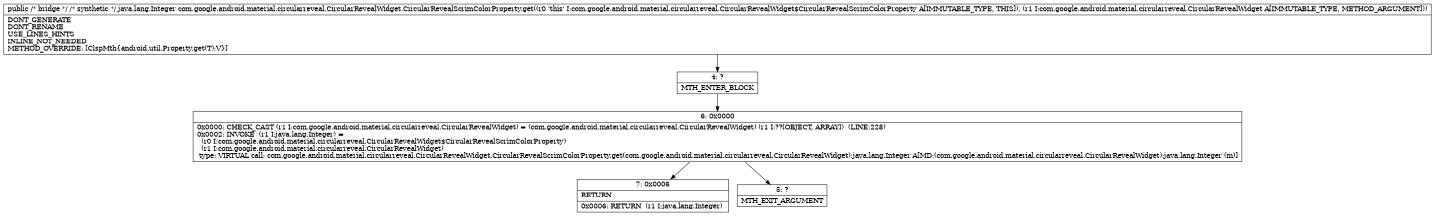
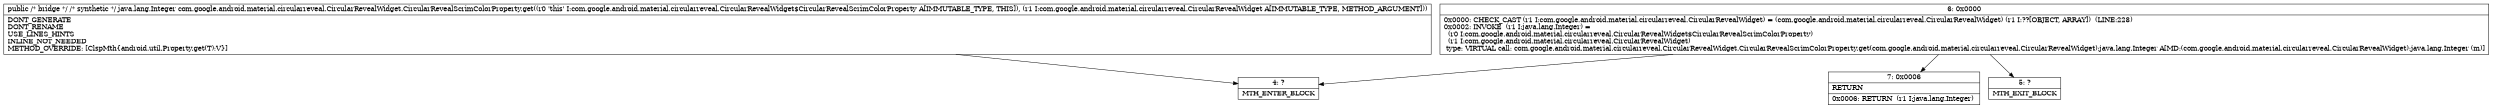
edge "4: ?" -> "6: 0x0000": reversed
node "5: ?": text "MTH_EXIT_ARGUMENT" -> "MTH_EXIT_BLOCK"
